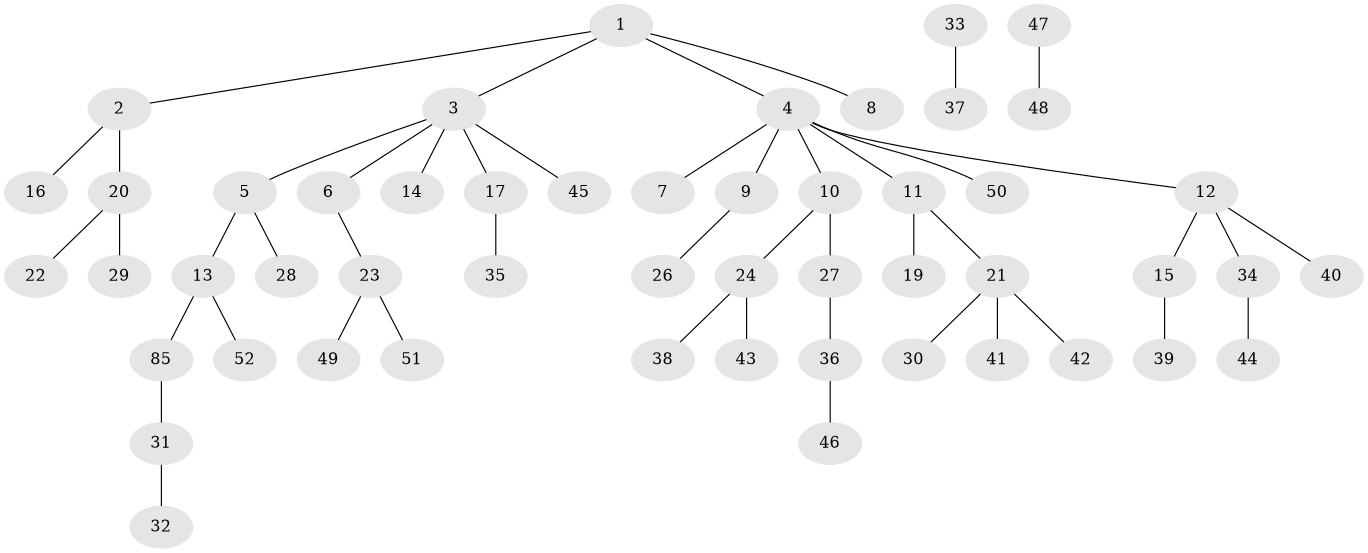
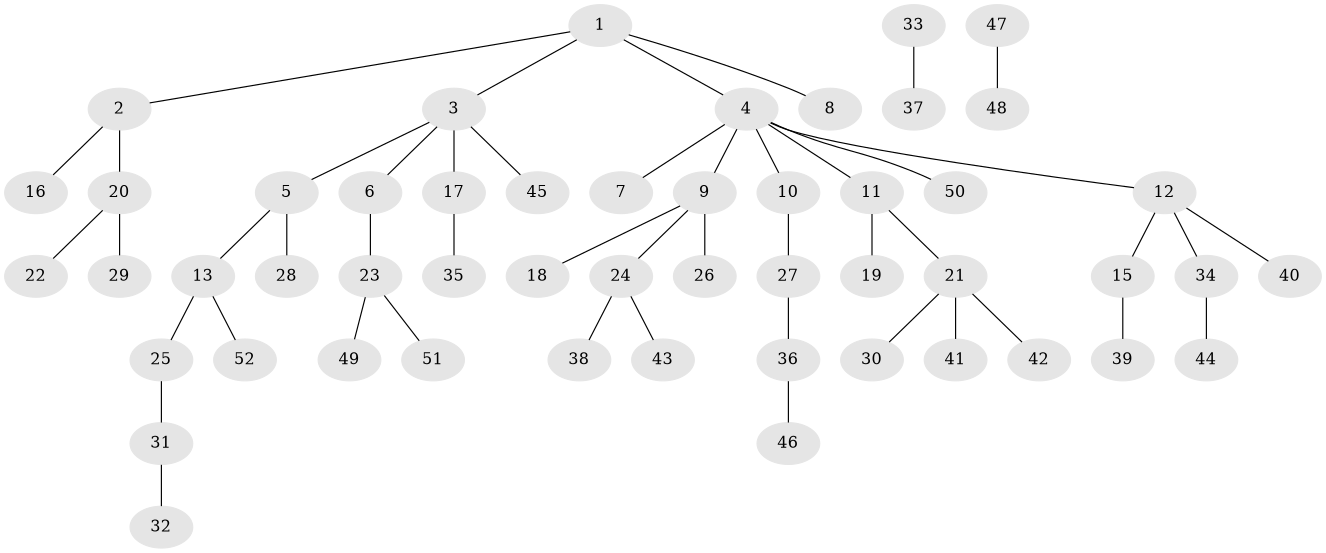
node "14": removed
edge "10" -- "24": now "9" -- "24"
node "18": added
node "85": label "85" -> "25"
